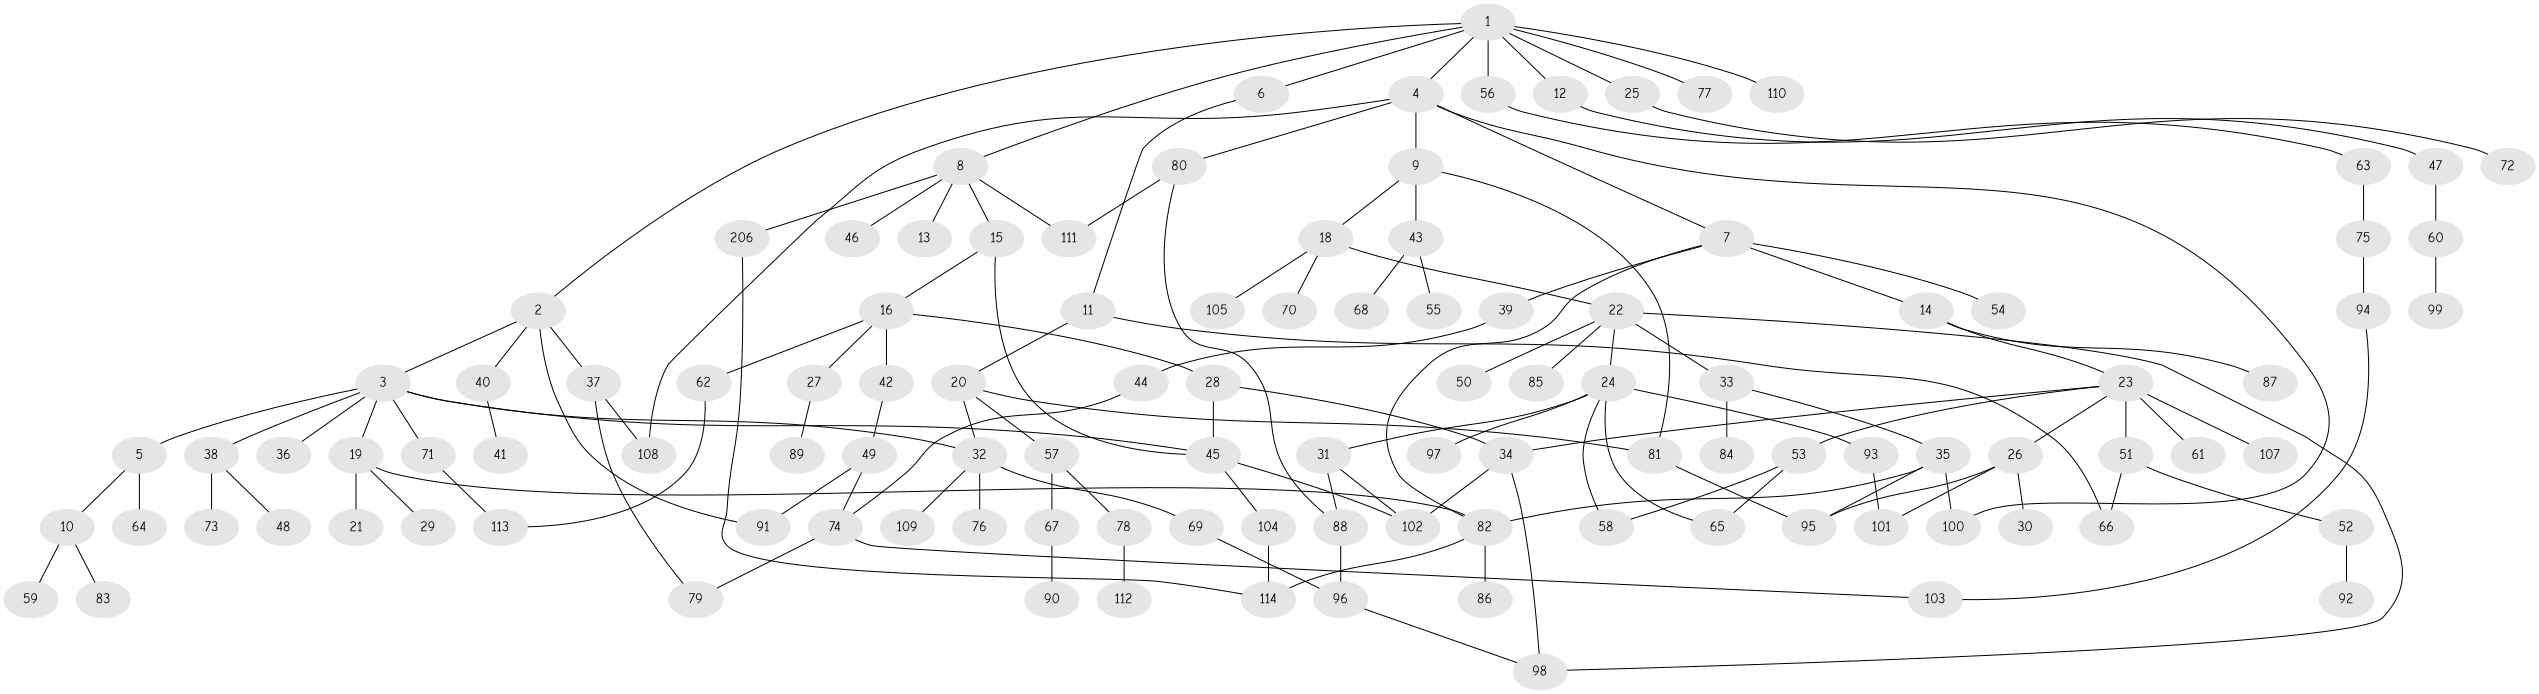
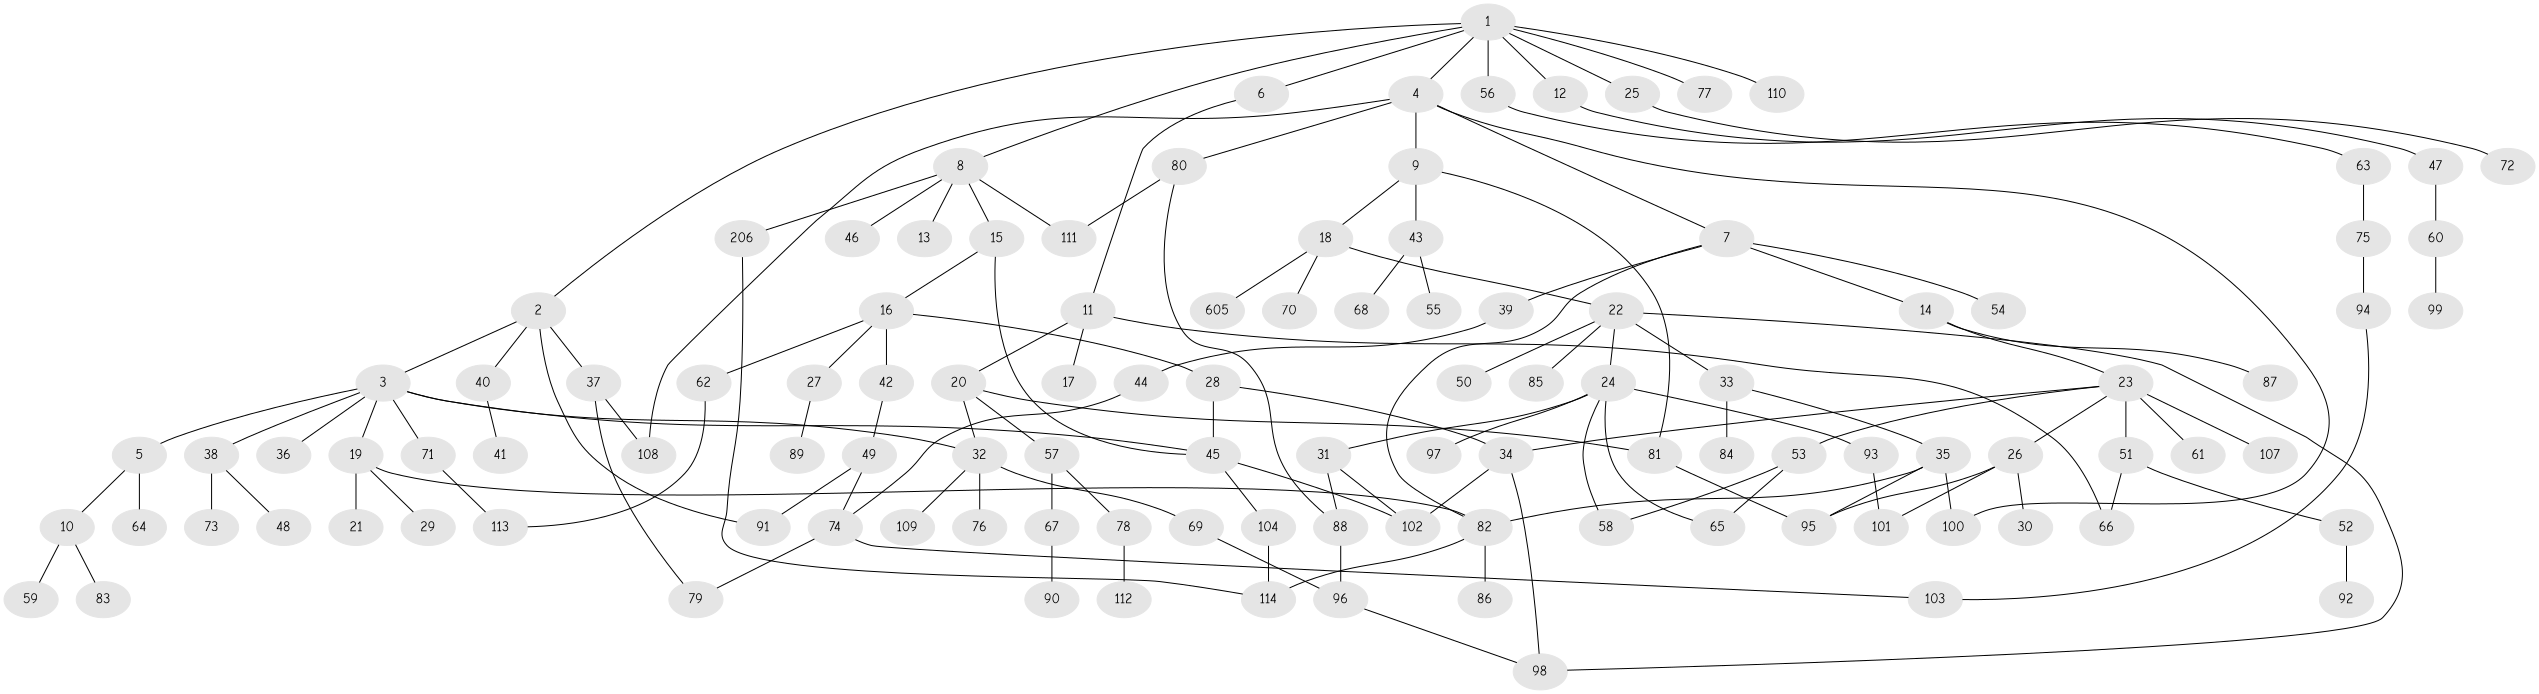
node "105": label "105" -> "605"
node "17": added
